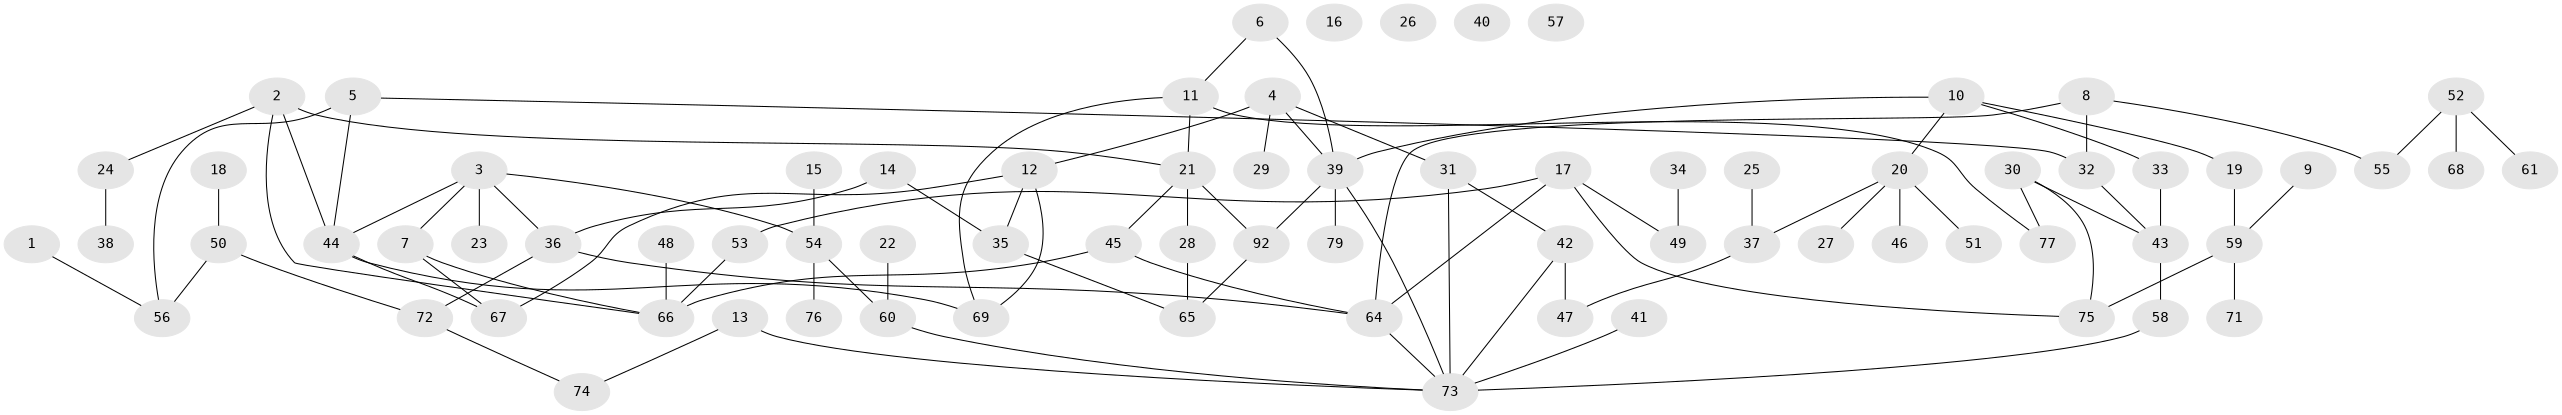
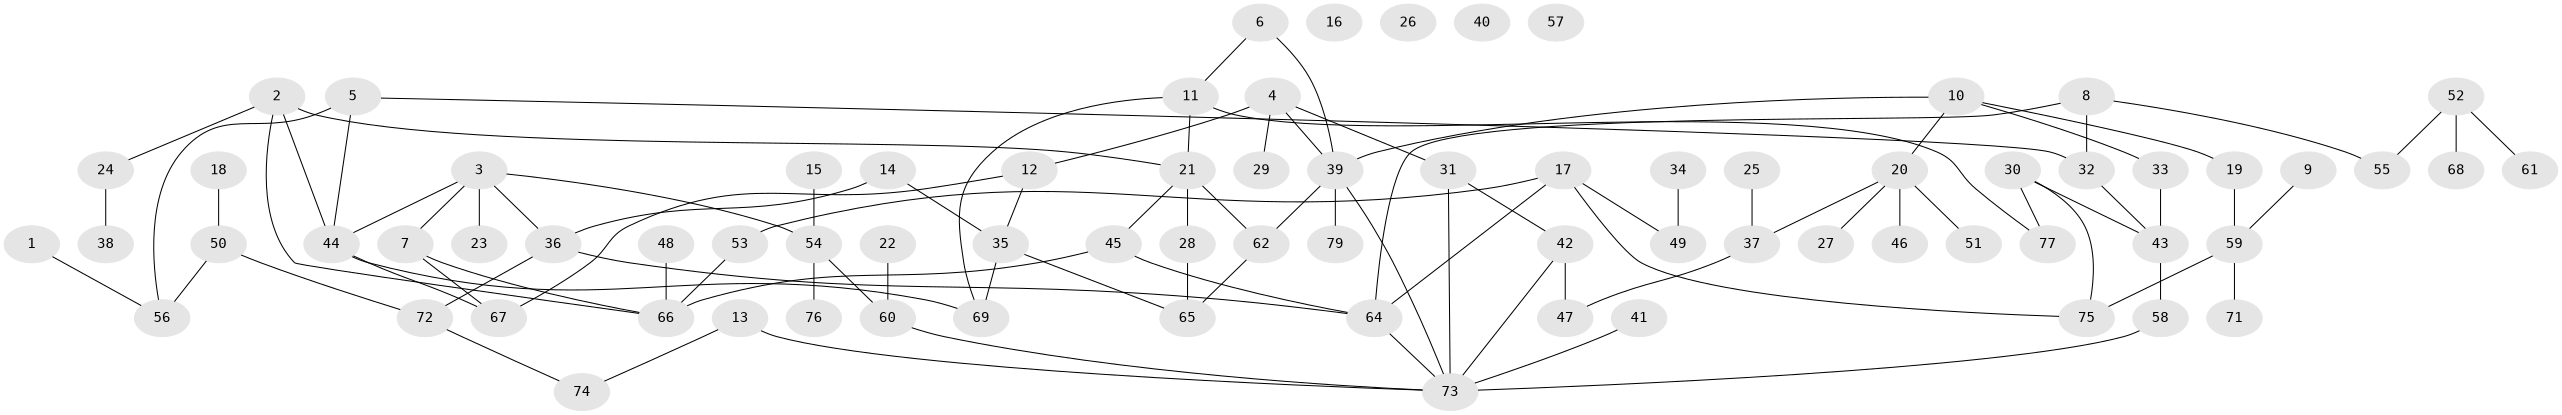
node "92": label "92" -> "62"
edge "12" -- "69": now "35" -- "69"
